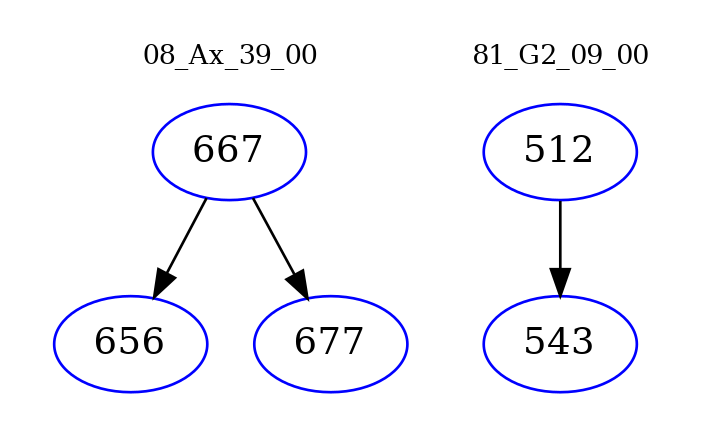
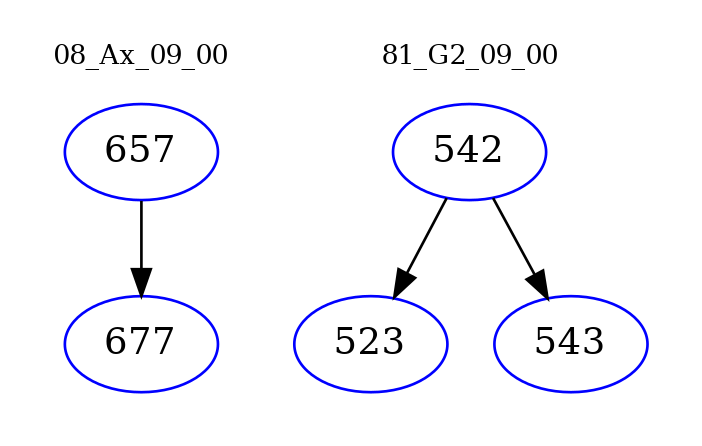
cluster "08_Ax_39_00": label "08_Ax_39_00" -> "08_Ax_09_00"
node "667": label "667" -> "657"
node "512": label "512" -> "542"
node "656": removed
node "523": added
